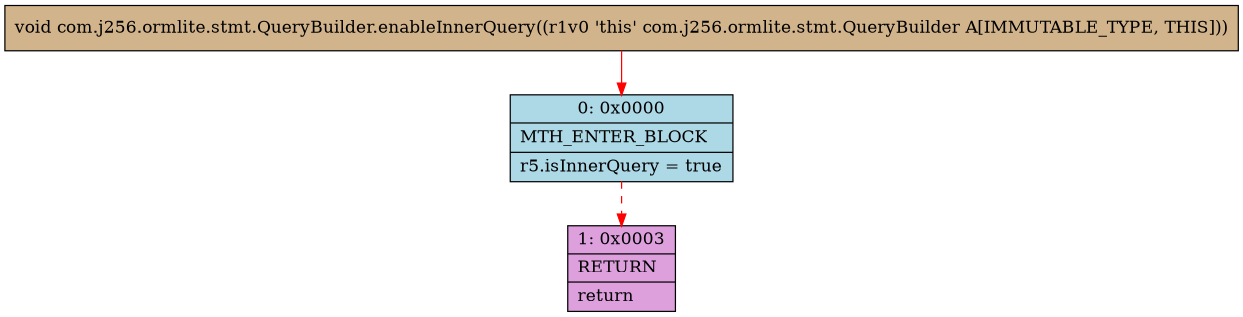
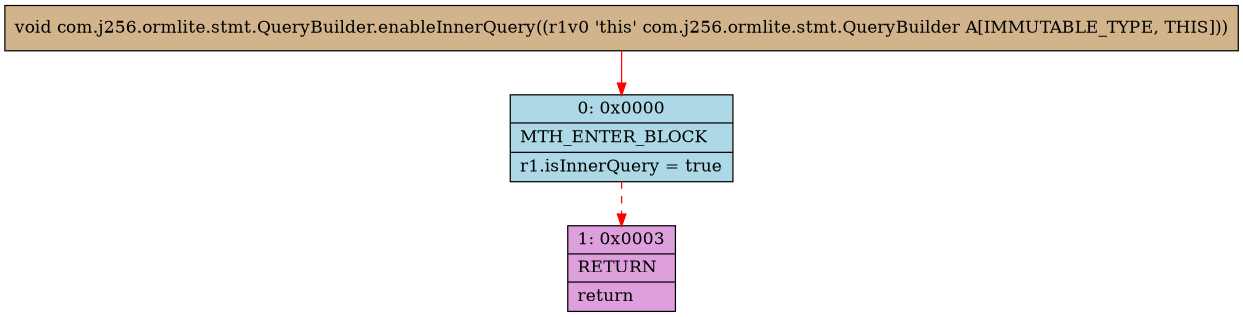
node "0: 0x0000": text "r5.isInnerQuery = true" -> "r1.isInnerQuery = true"
